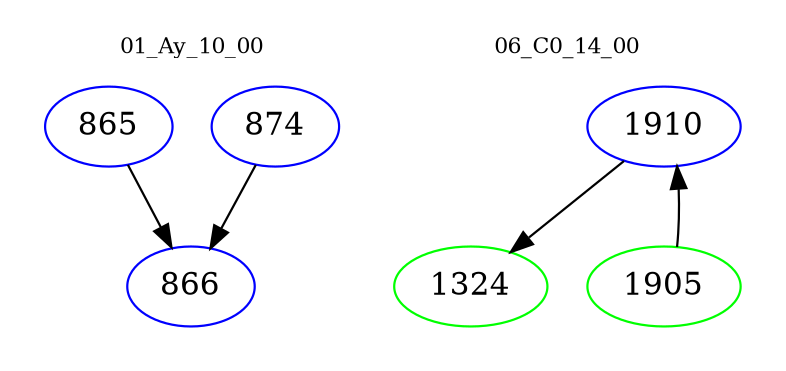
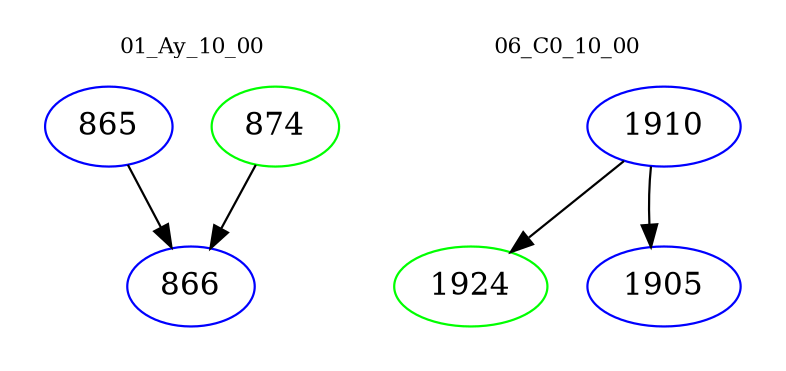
cluster "06_C0_14_00": label "06_C0_14_00" -> "06_C0_10_00"
node "874": color blue -> green
edge "1905" -> "1910": reversed
node "1324": label "1324" -> "1924"
node "1905": color green -> blue
